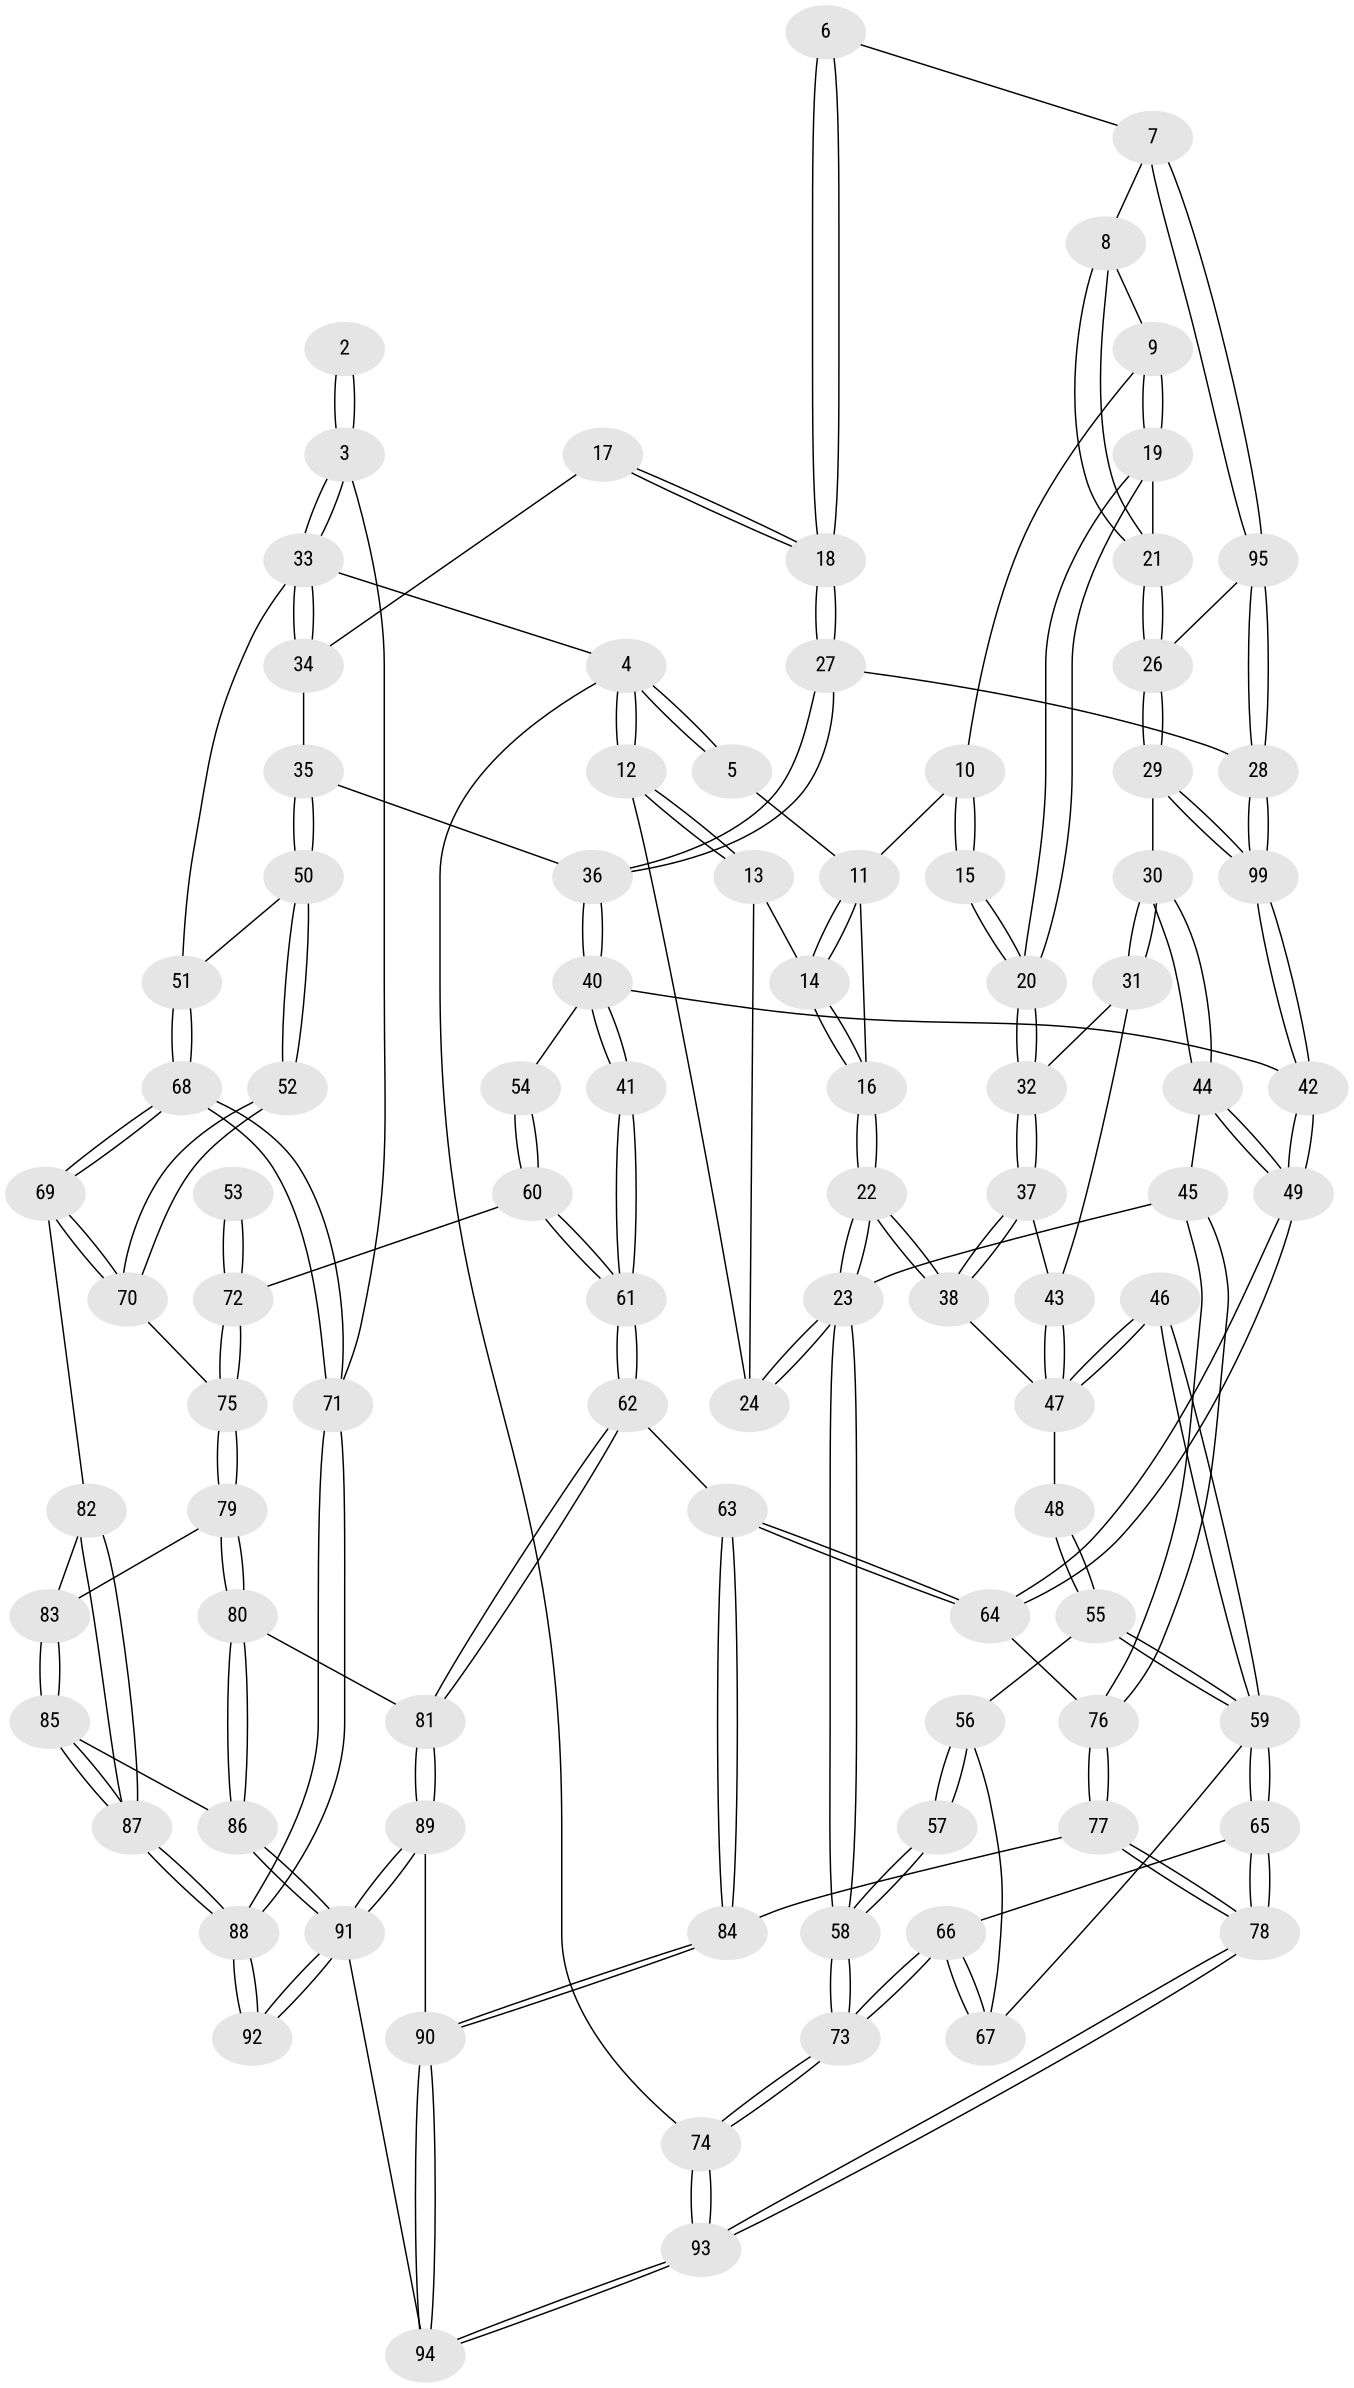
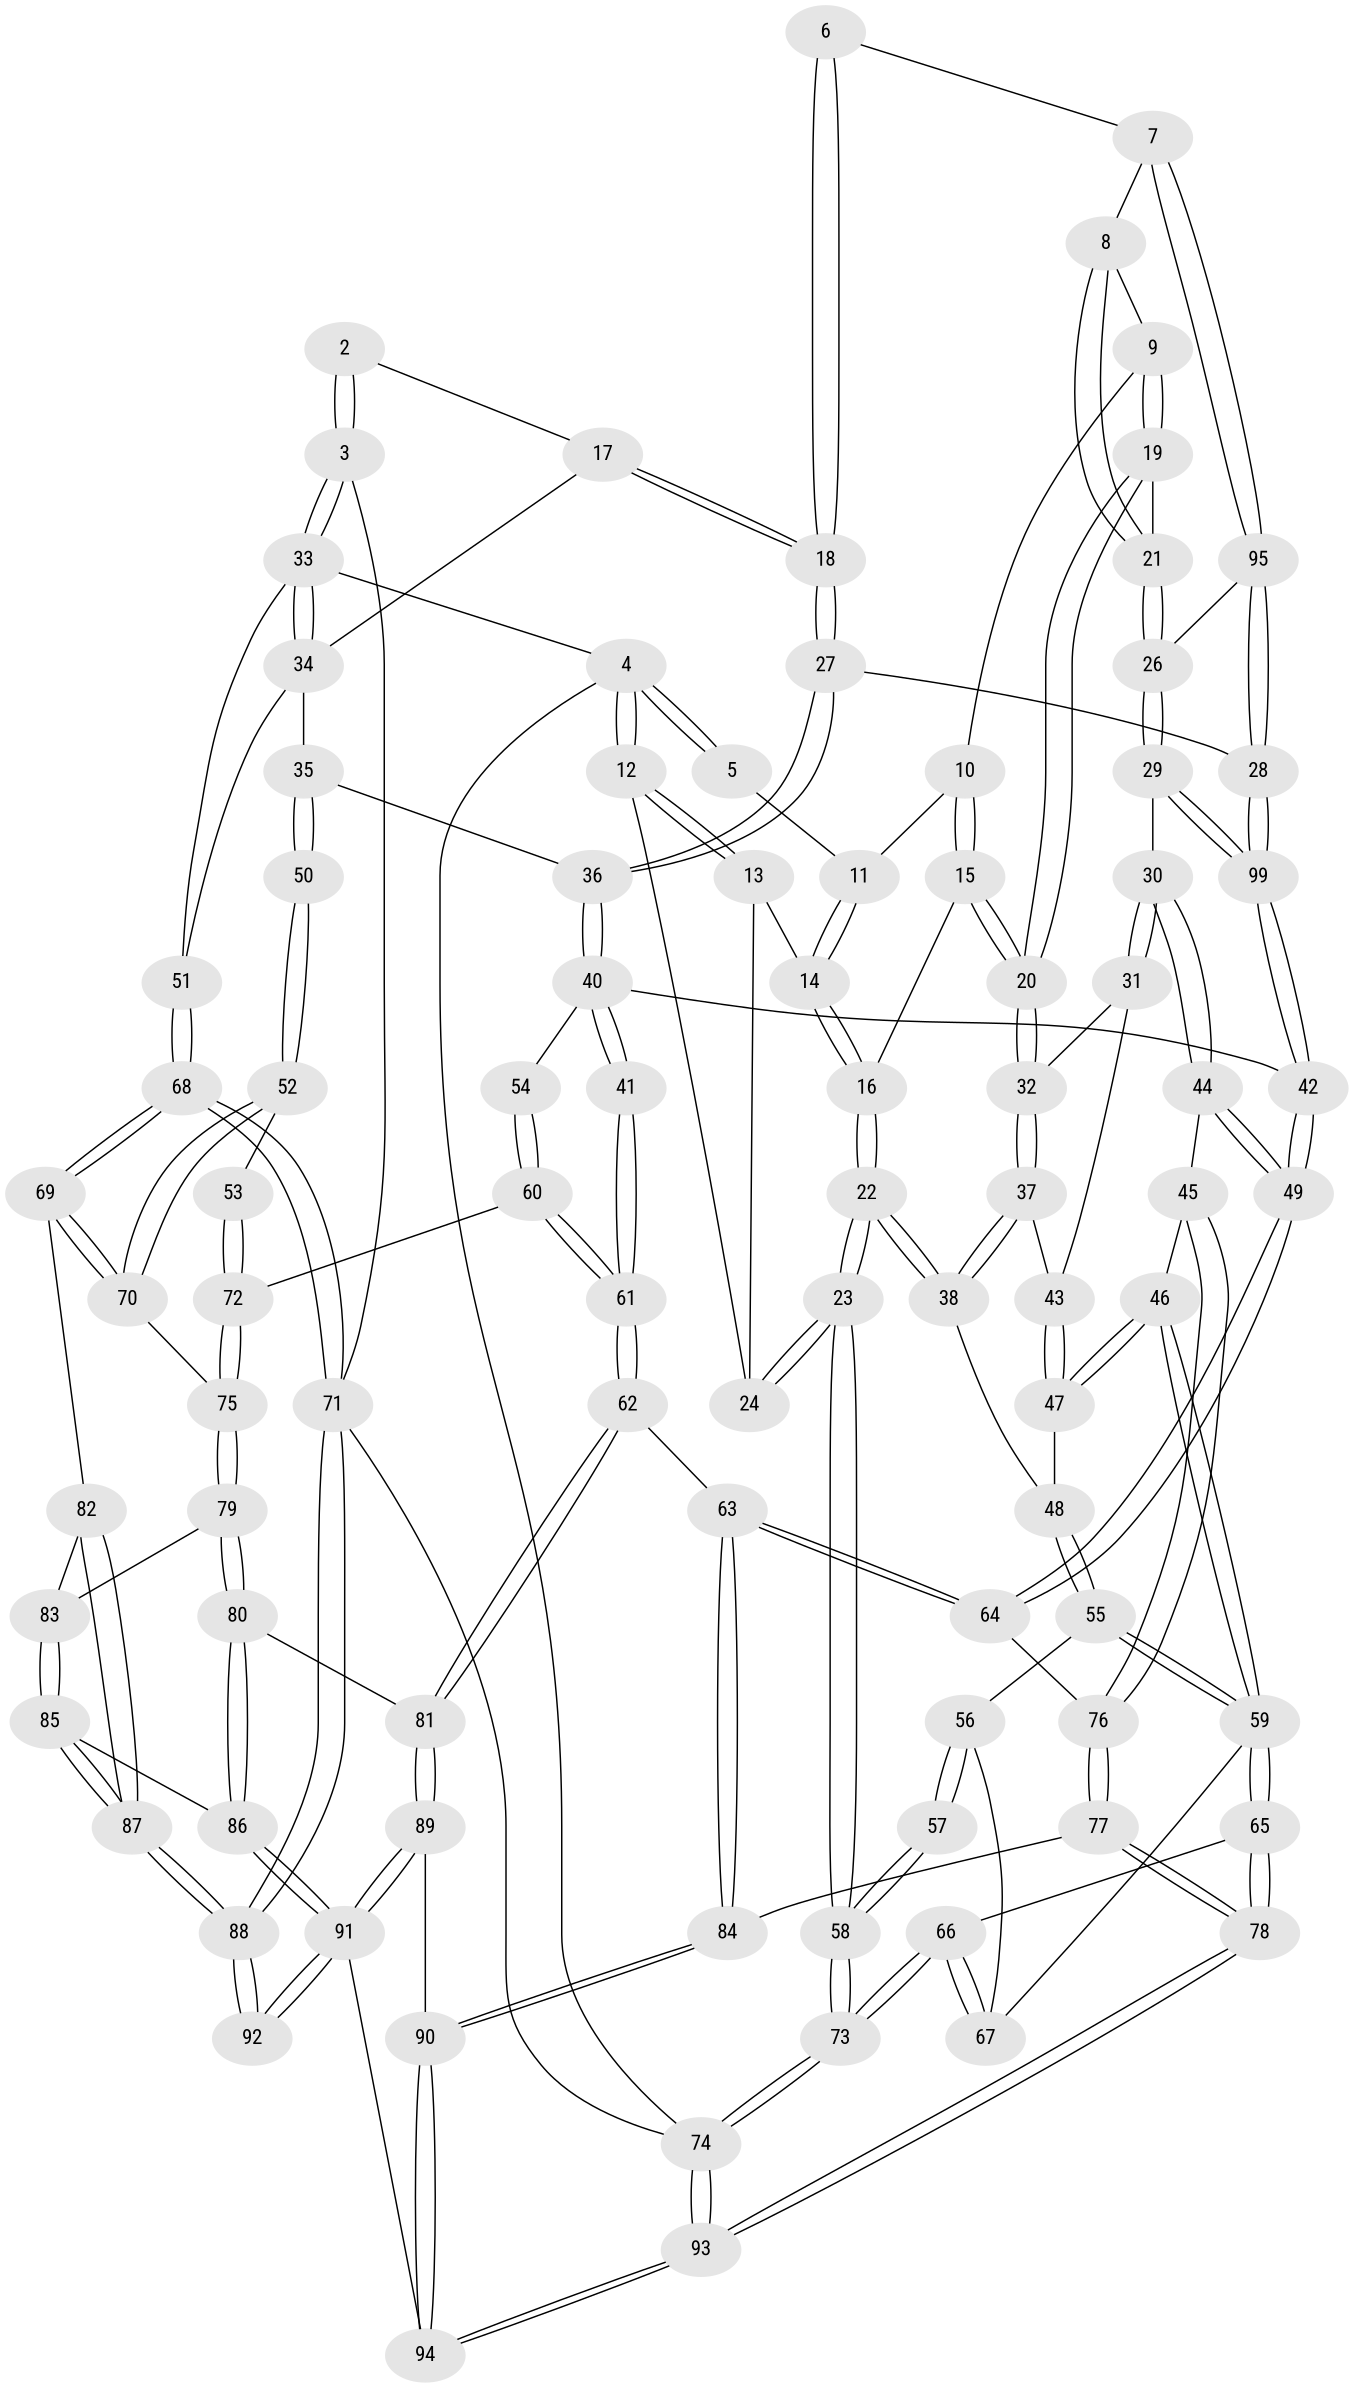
edge "2" -- "17": added
edge "50" -- "51": now "34" -- "51"
edge "11" -- "16": now "15" -- "16"
edge "52" -- "53": added
edge "45" -- "23": now "45" -- "46"
edge "38" -- "47": now "38" -- "48"
edge "71" -- "74": added
